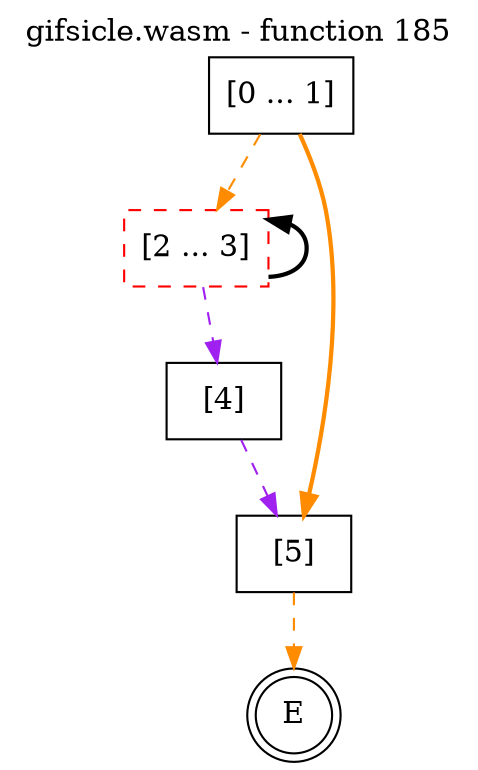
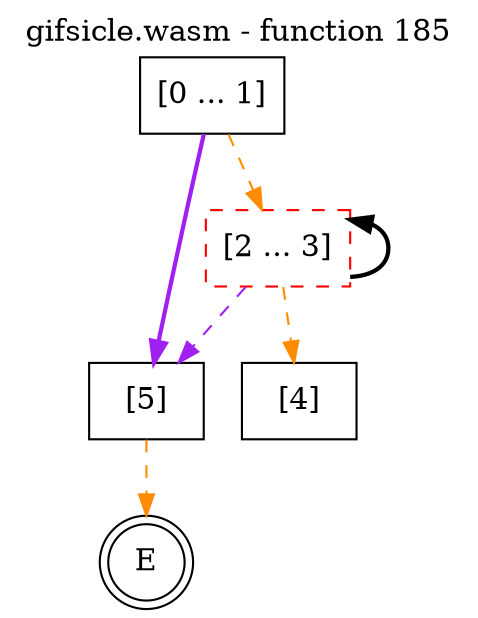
edge "[0 ... 1]" -> "[5]": color darkorange -> purple
edge "[2 ... 3]" -> "[4]": color purple -> darkorange
edge "[4]" -> "[5]": now "[2 ... 3]" -> "[5]"
